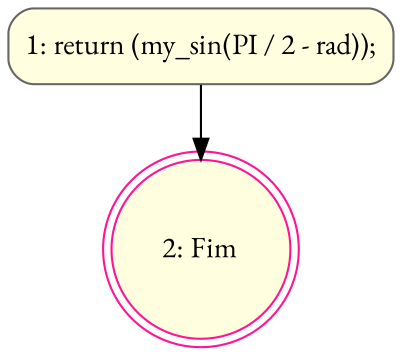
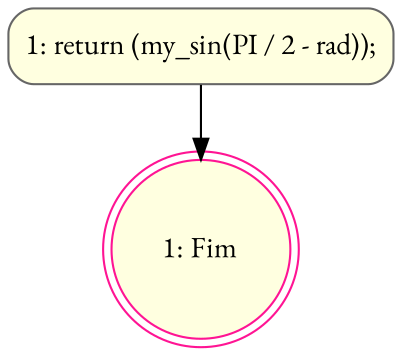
node "2: Fim": label "2: Fim" -> "1: Fim"
